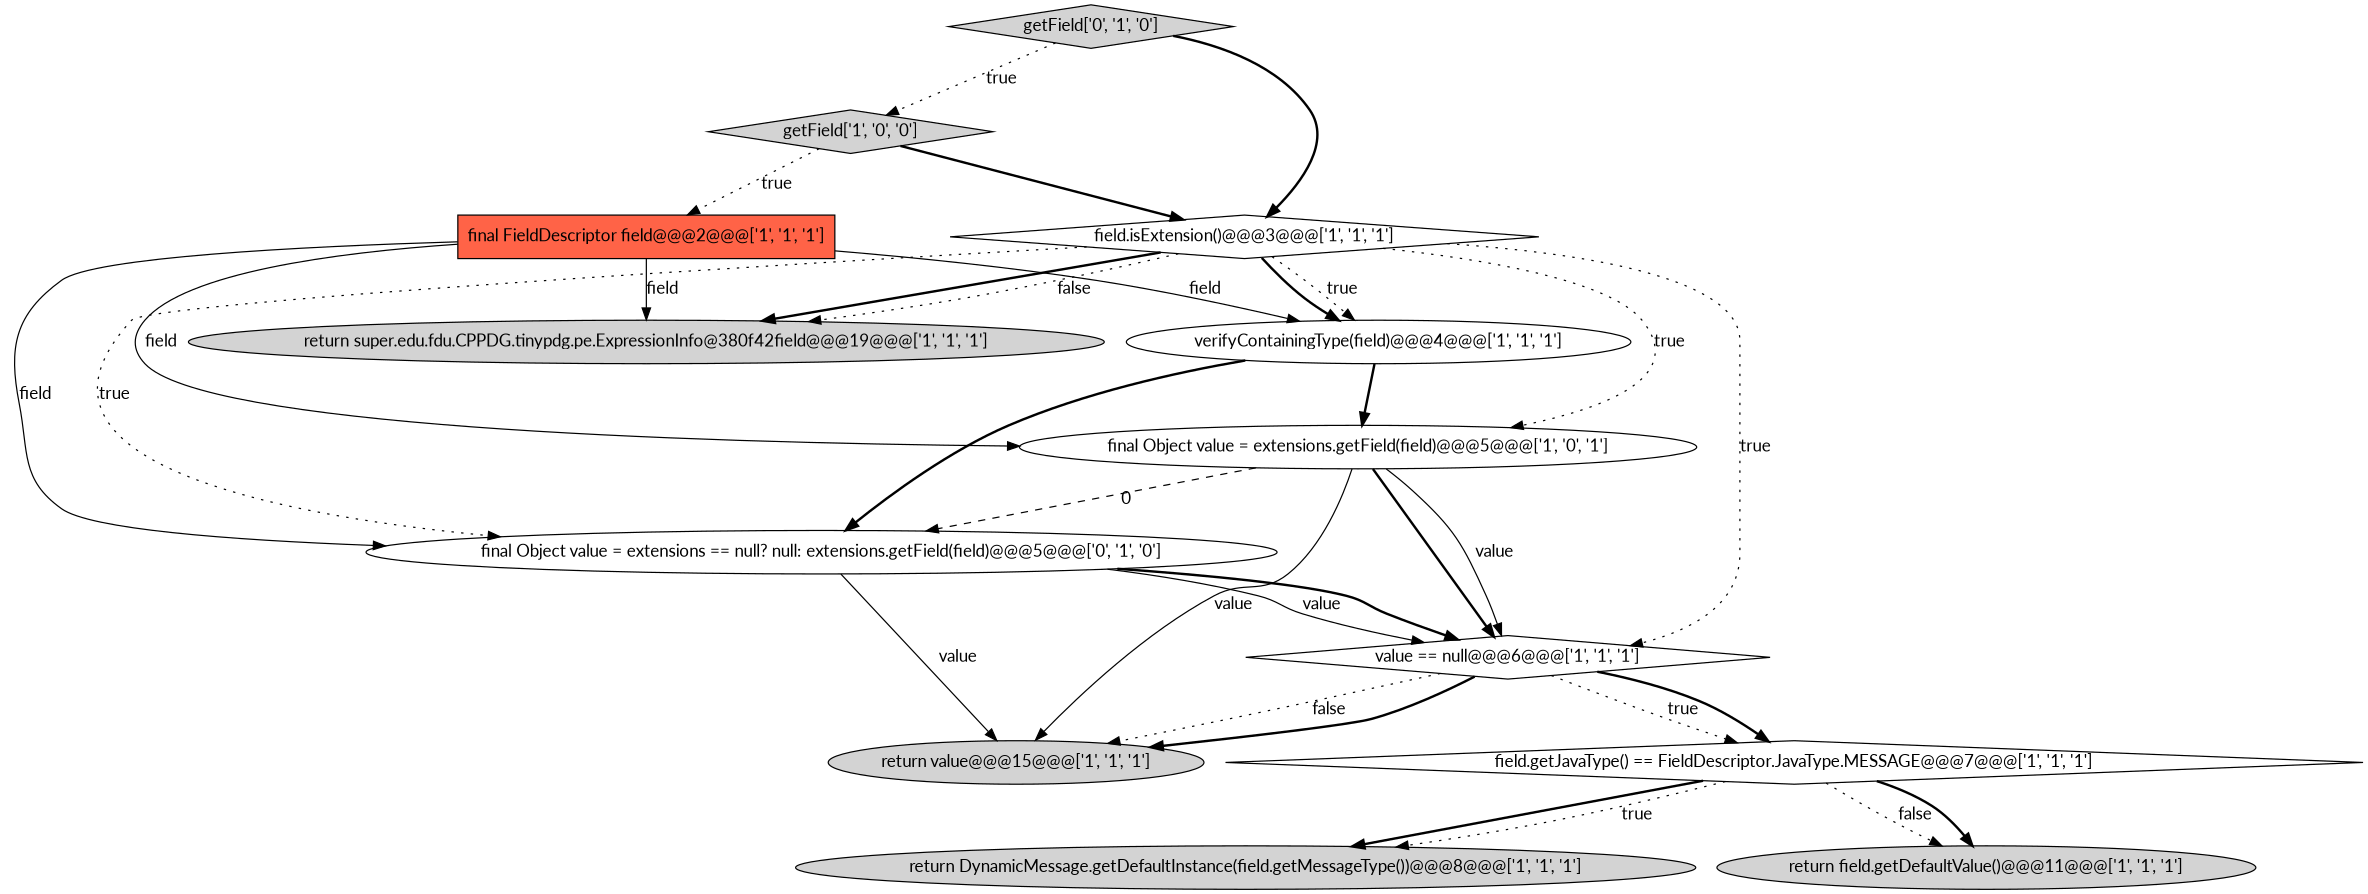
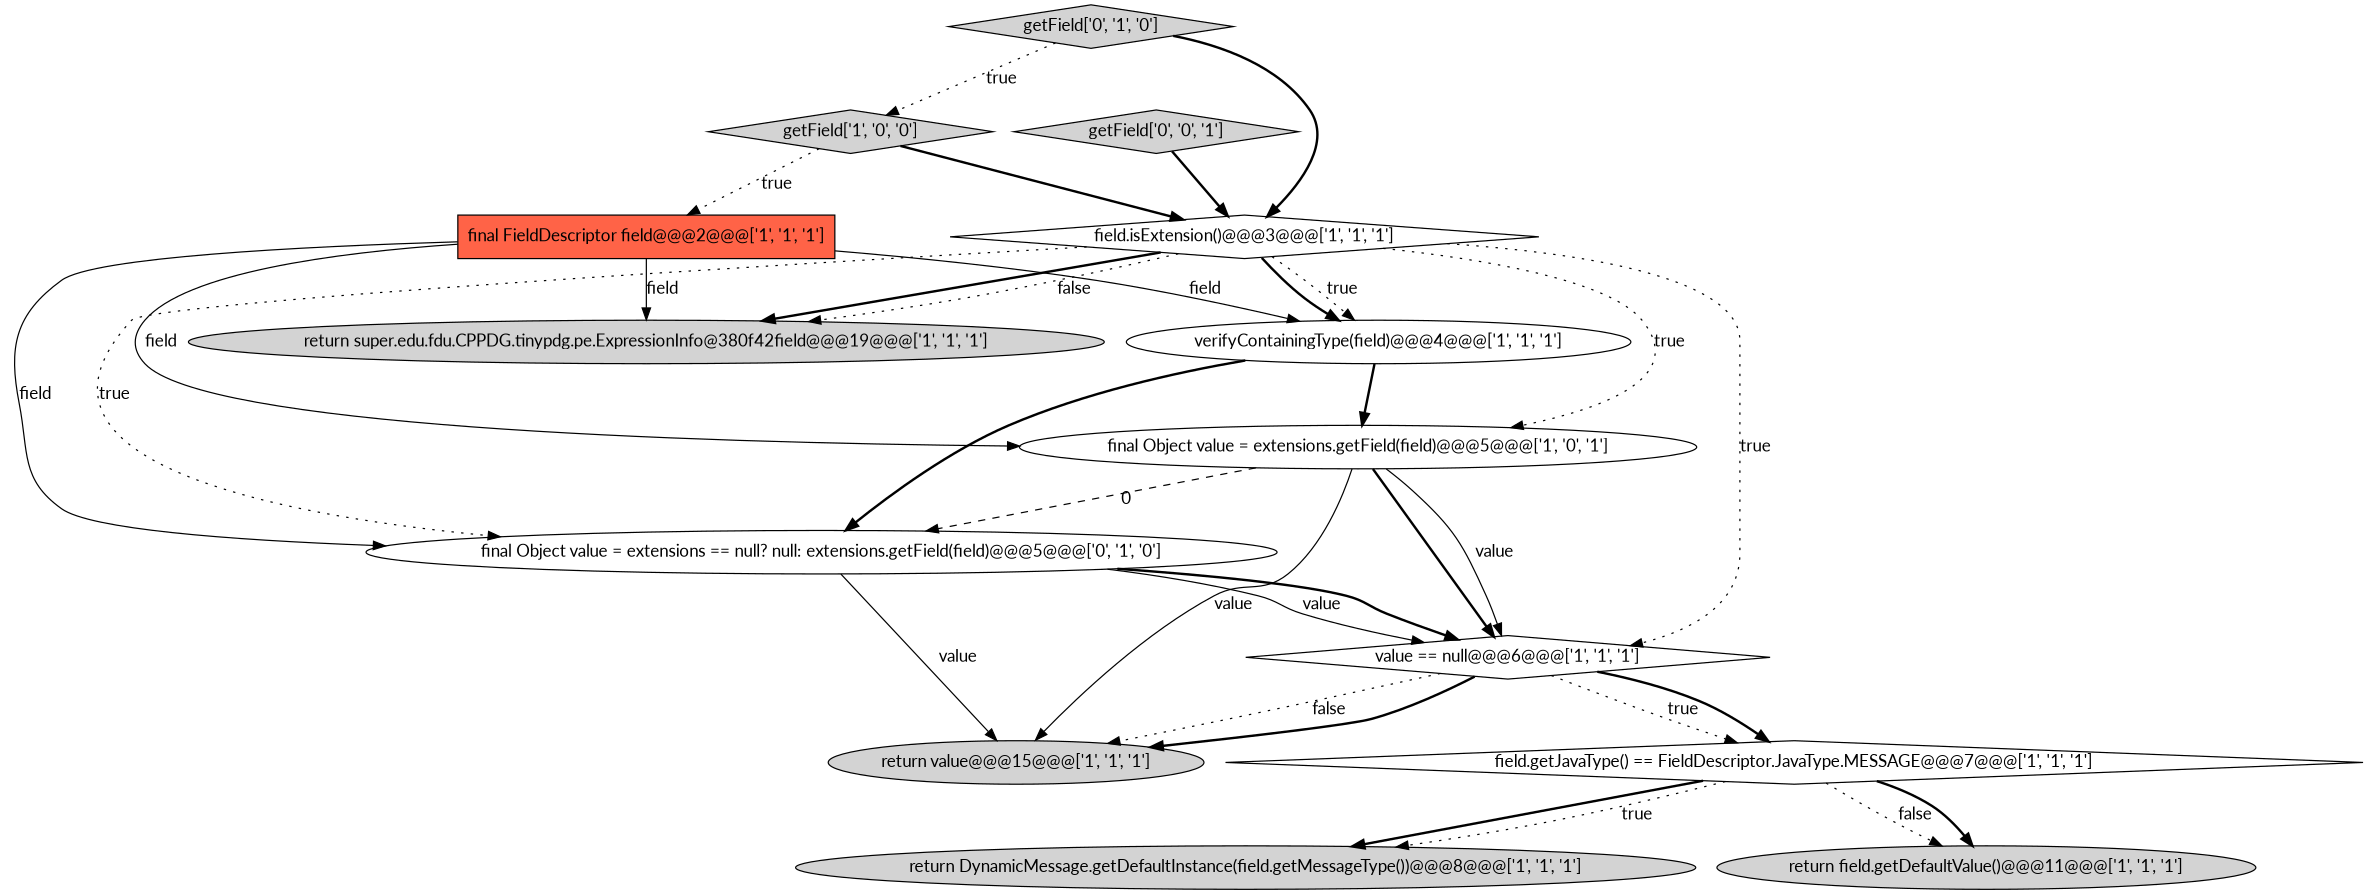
node "getField['0', '0', '1']": added
